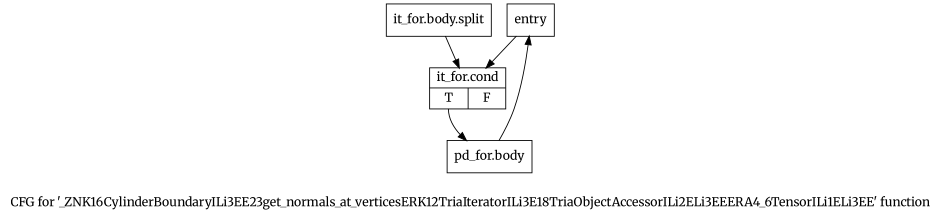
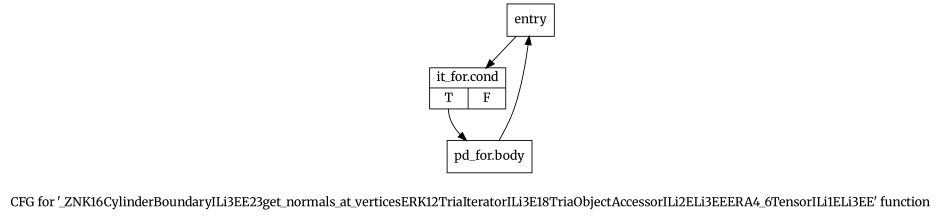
node "it_for.body.split": removed
